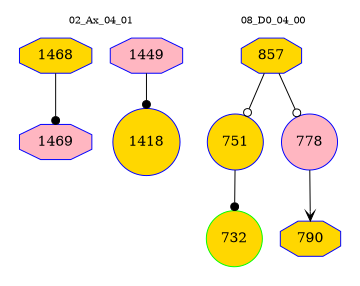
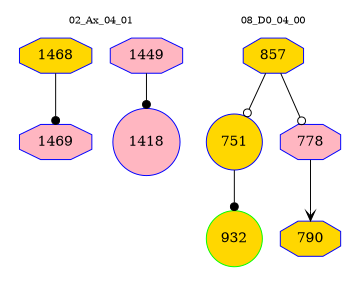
node "1418": fillcolor gold -> lightpink
node "778": shape circle -> octagon
node "732": label "732" -> "932"
